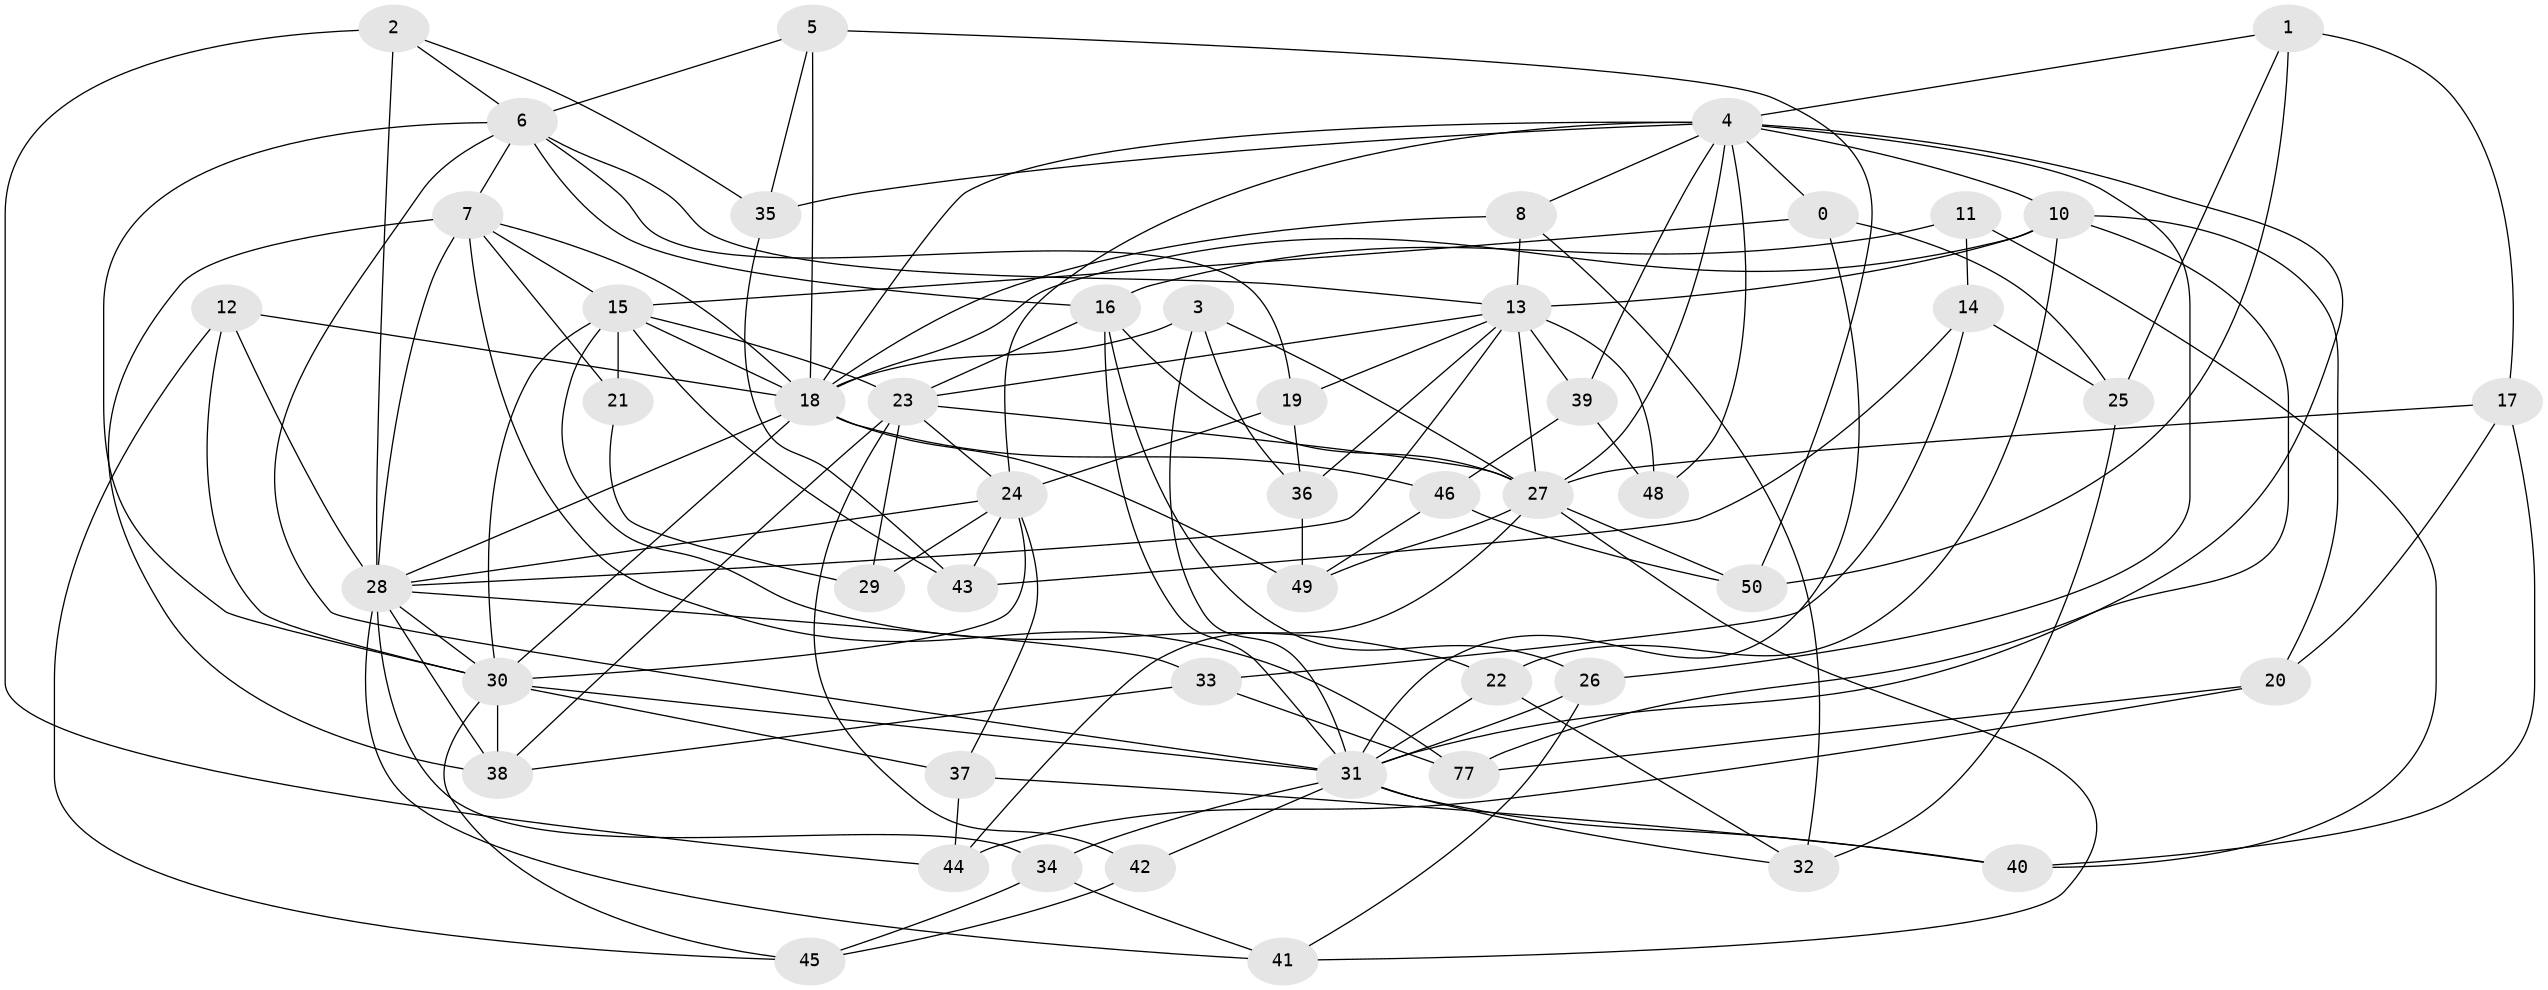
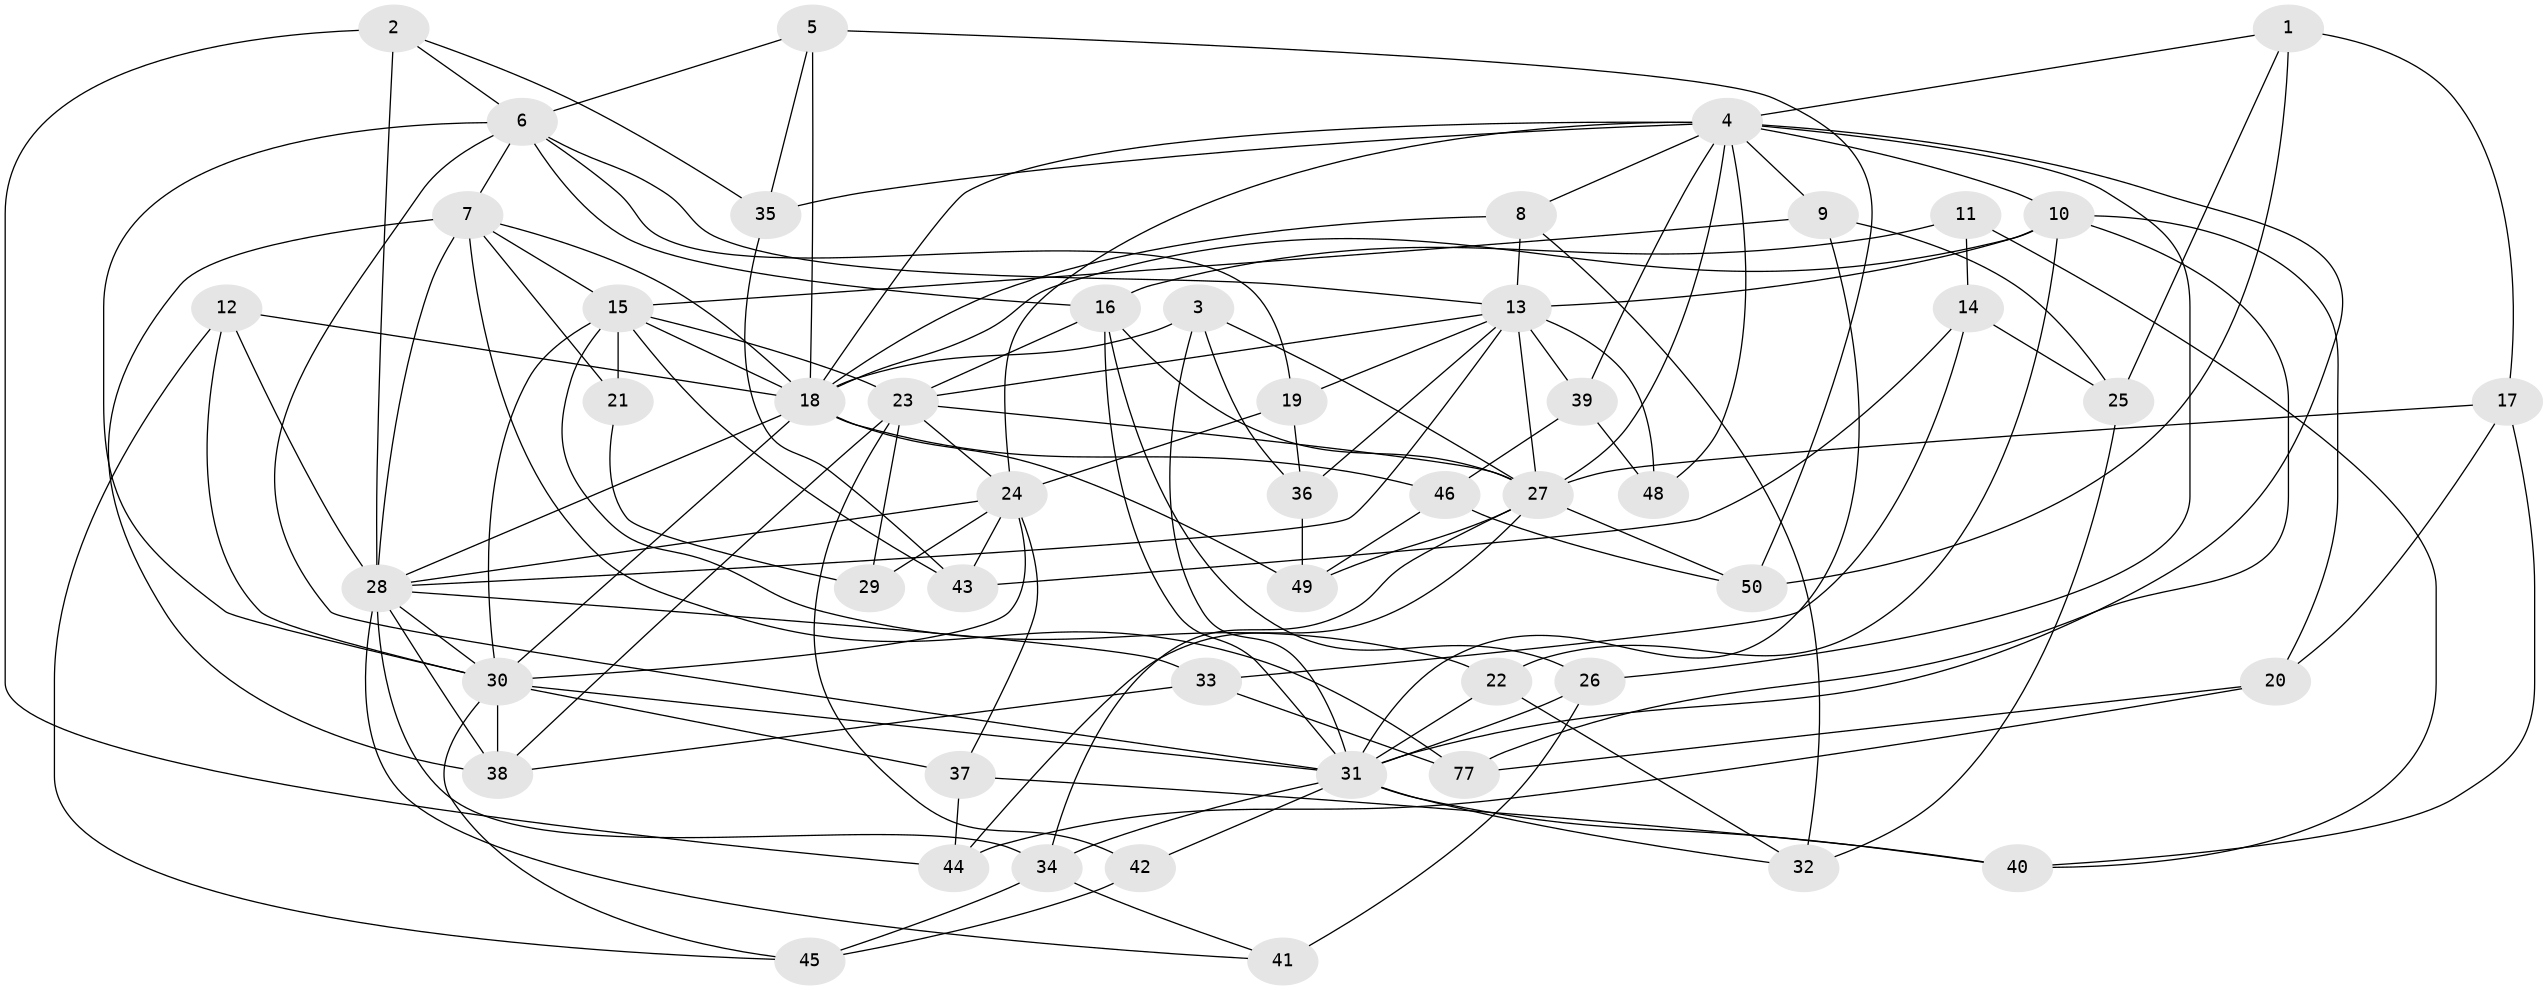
node "0": label "0" -> "9"
edge "27" -- "41": now "27" -- "34"
